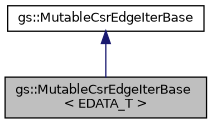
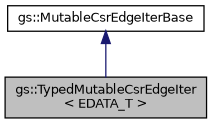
node "gs::MutableCsrEdgeIterBase < EDATA_T >": label "gs::MutableCsrEdgeIterBase < EDATA_T >" -> "gs::TypedMutableCsrEdgeIter < EDATA_T >"
